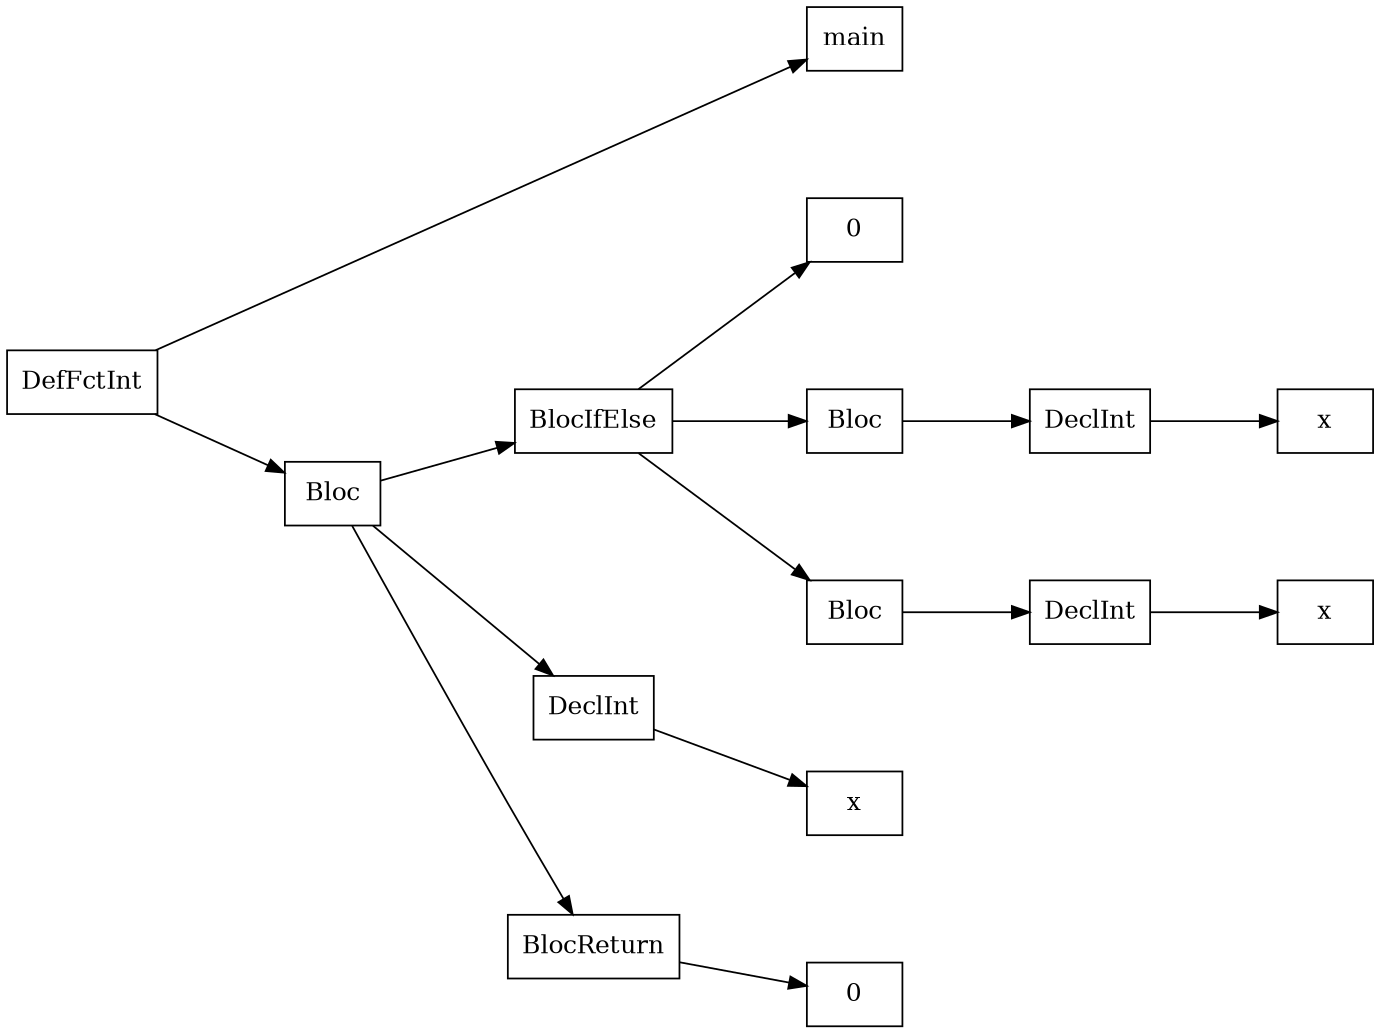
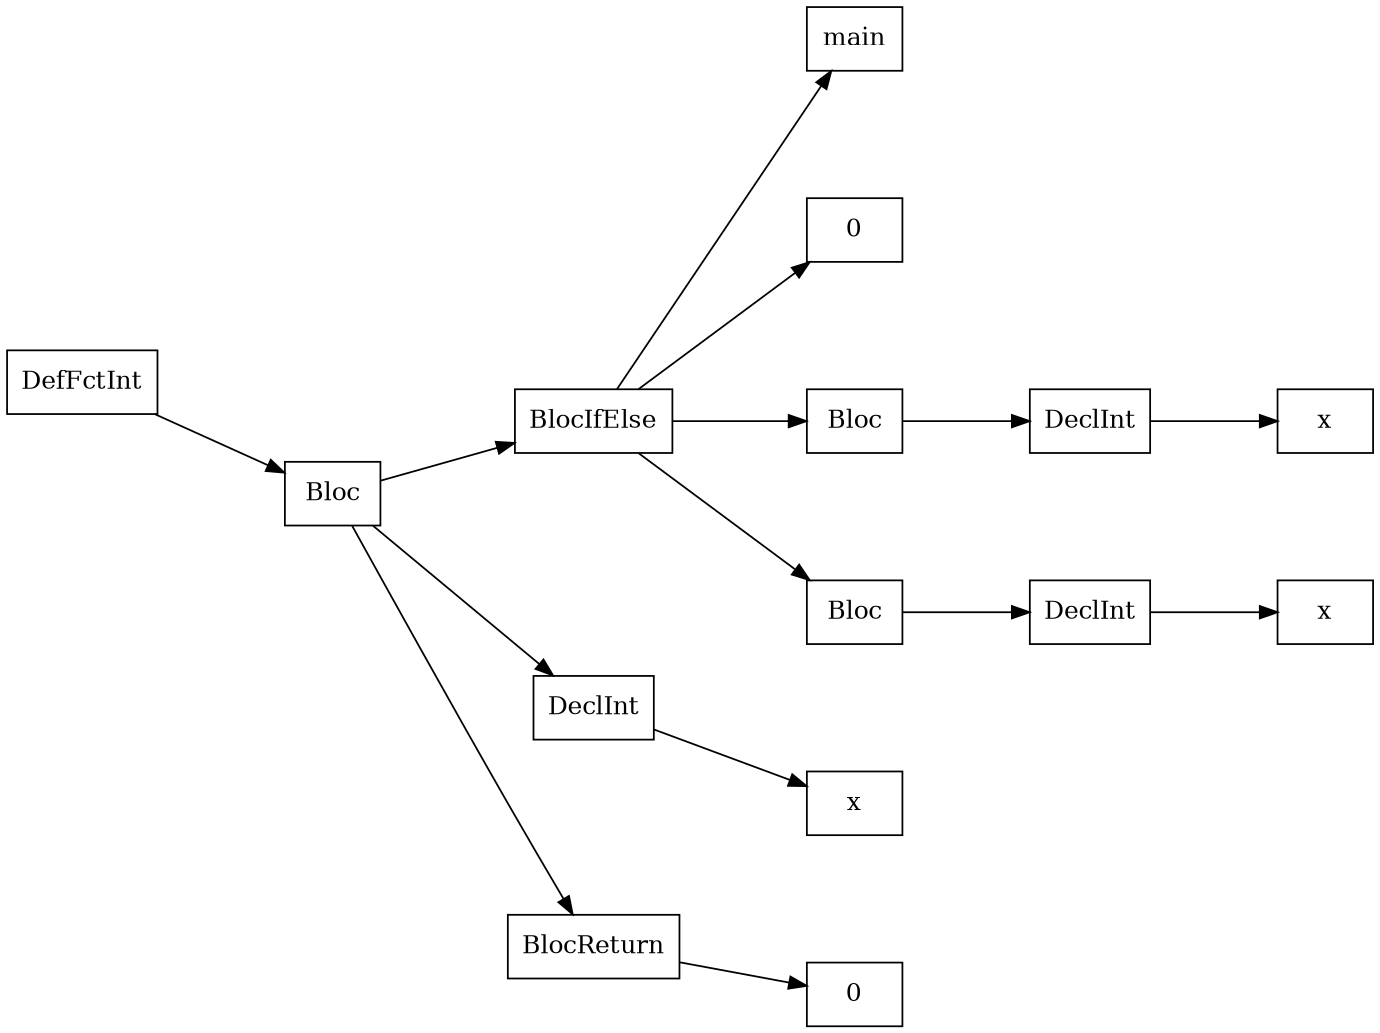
edge "DefFctInt" -> "main": now "BlocIfElse" -> "main"
